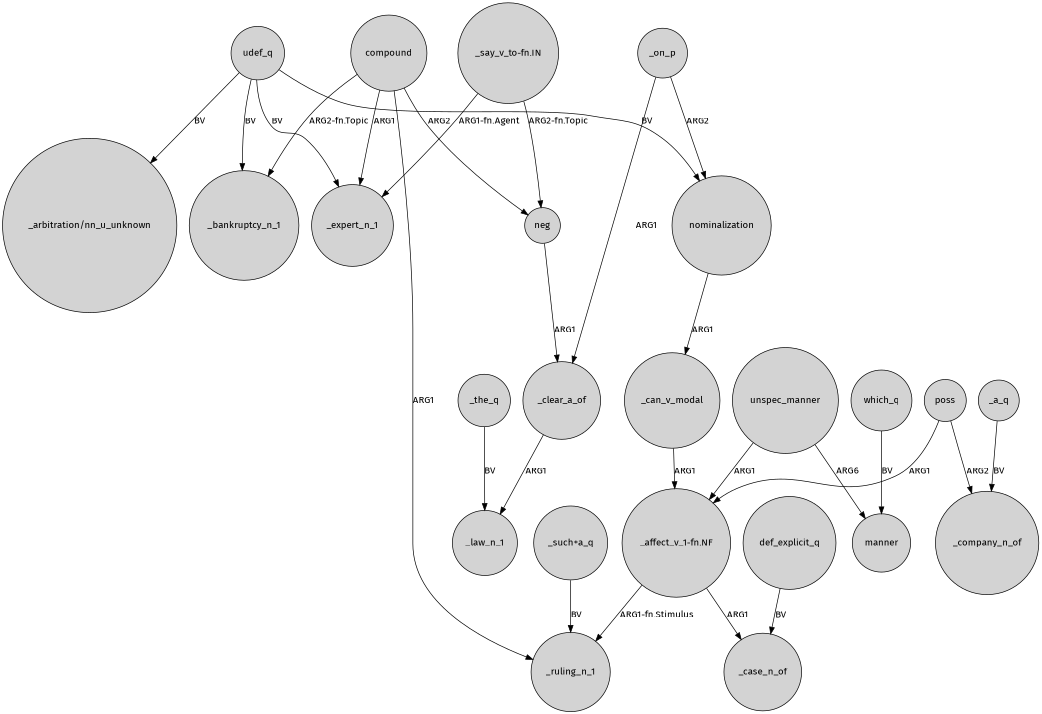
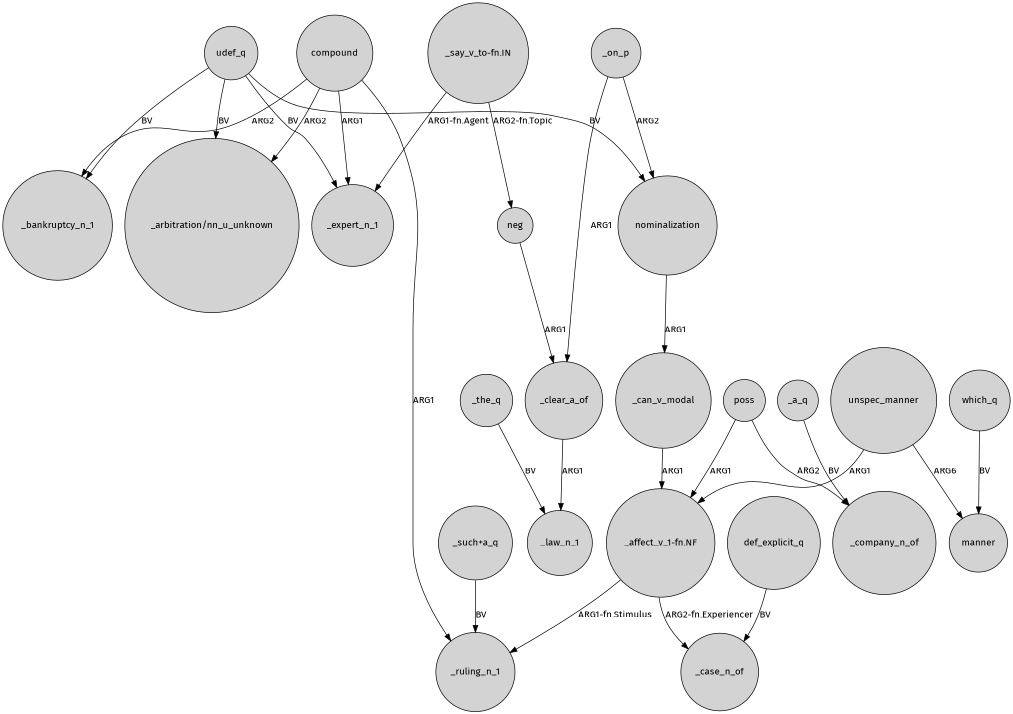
edge "compound" -> "_bankruptcy_n_1": label "ARG2-fn.Topic" -> "ARG2"
edge "compound" -> "neg": now "compound" -> "_arbitration/nn_u_unknown"
edge "_affect_v_1-fn.NF" -> "_case_n_of": label "ARG1" -> "ARG2-fn.Experiencer"
